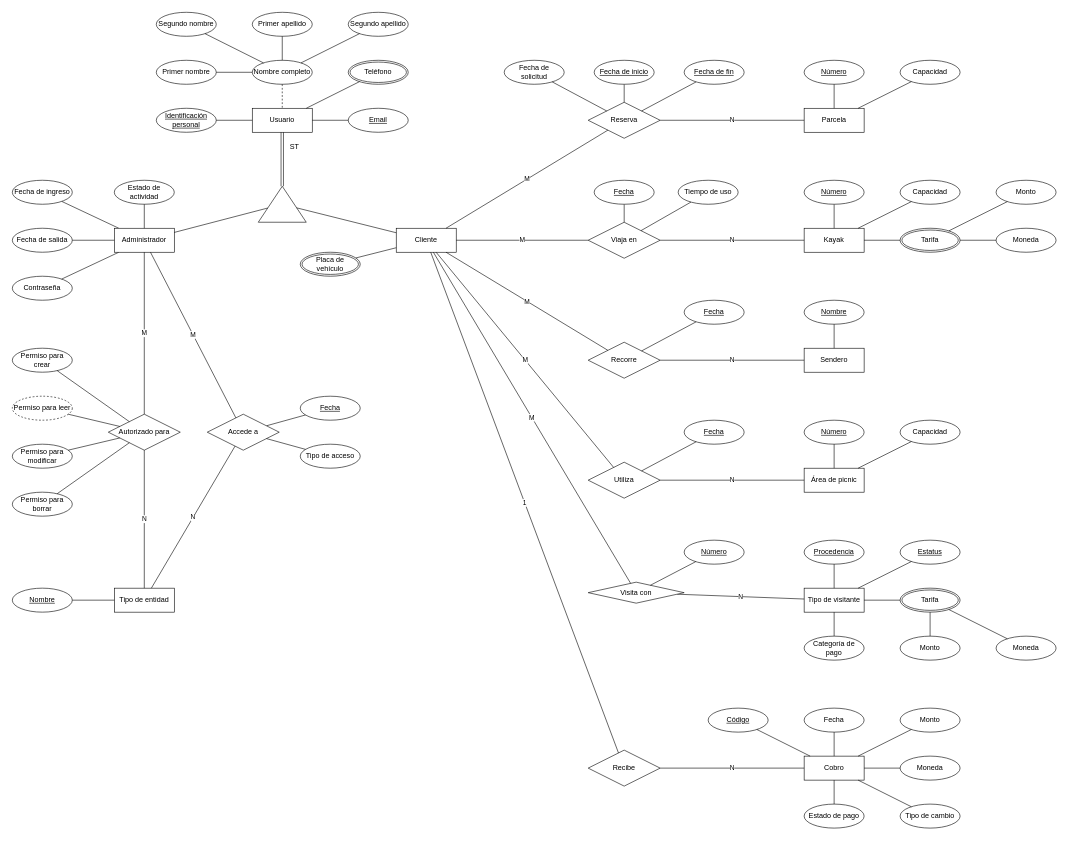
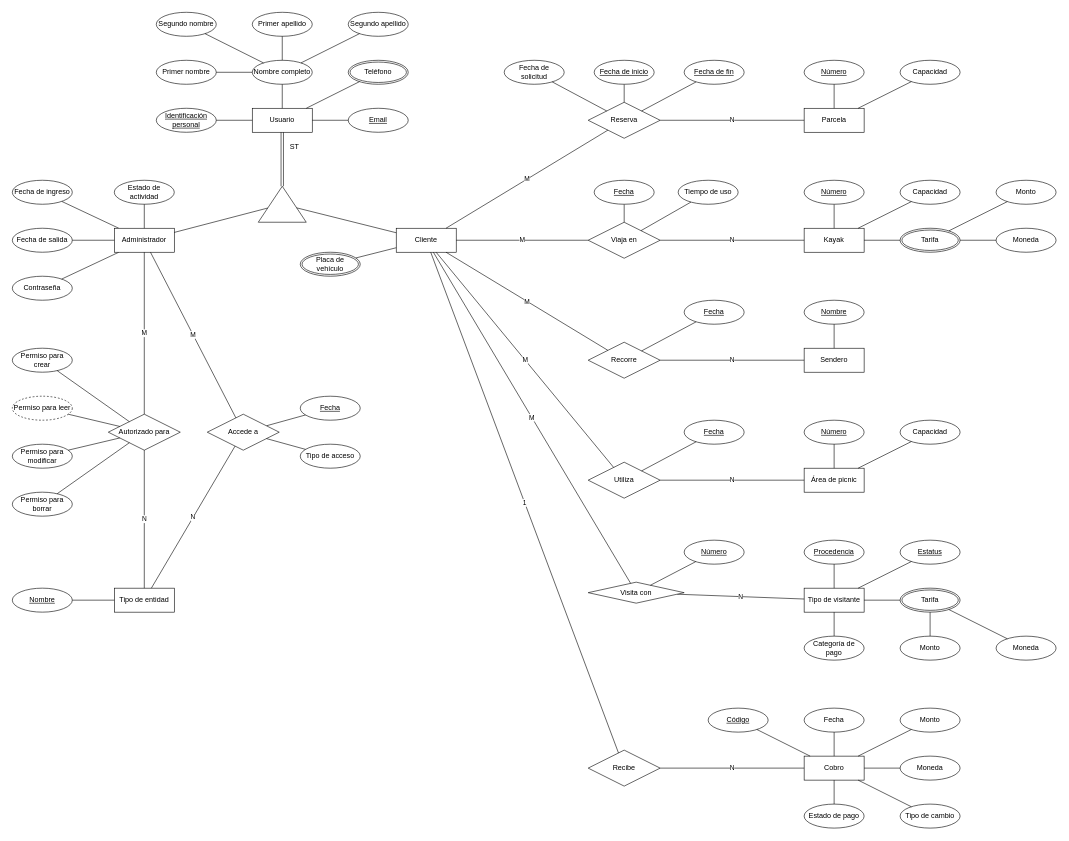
edge "Nombre completo" -- "Usuario": style dashed -> solid
